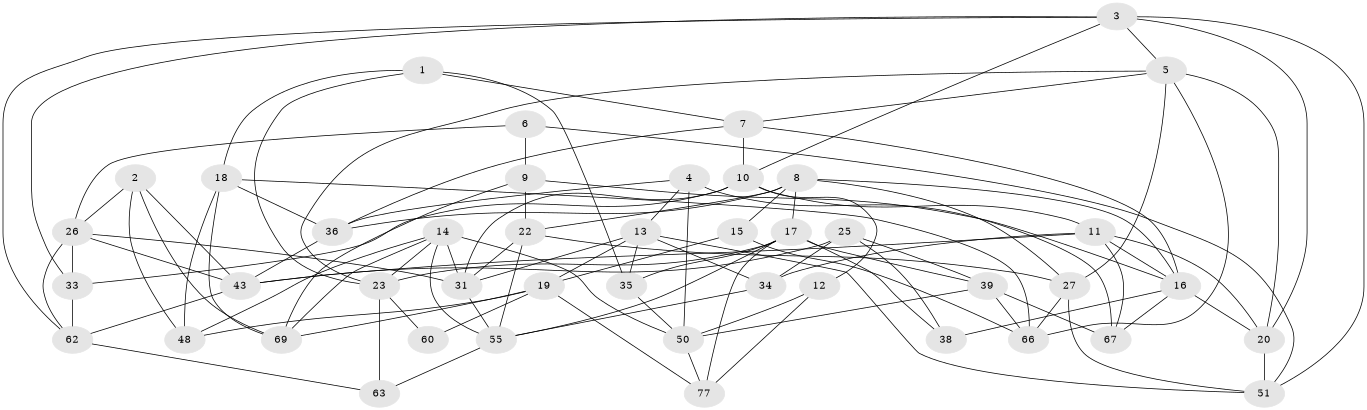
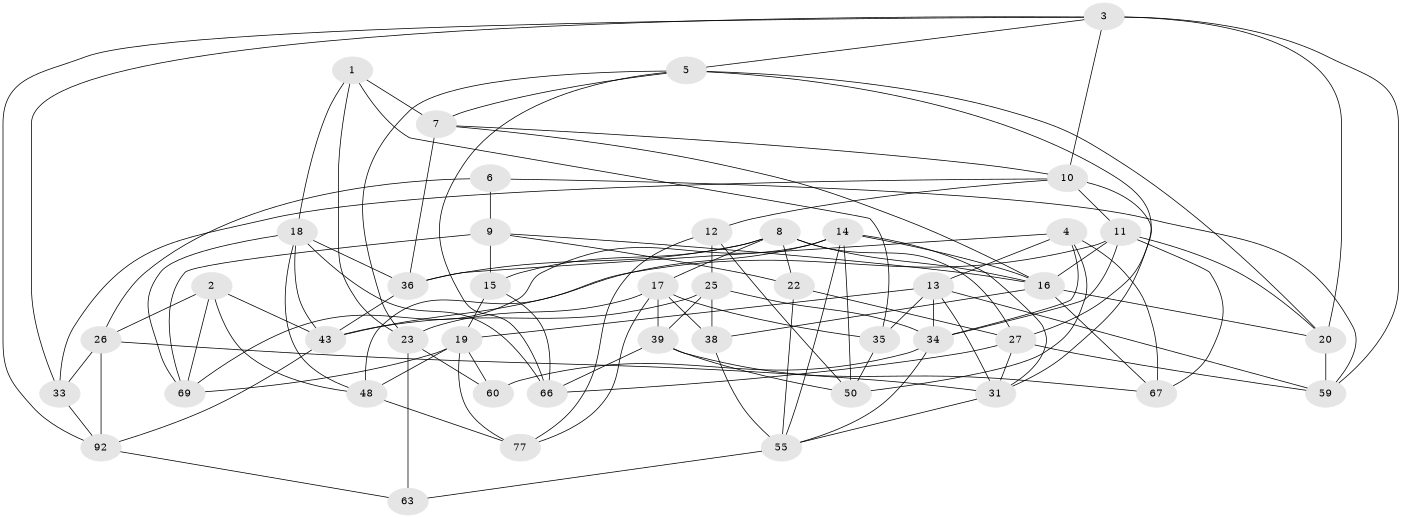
edge "22" -- "31": now "27" -- "31"
edge "26" -- "43": now "18" -- "43"
edge "14" -- "23": now "14" -- "16"
edge "9" -- "15": added
edge "12" -- "25": added
edge "4" -- "34": added
edge "17" -- "55": now "38" -- "55"
node "62": label "62" -> "92"
edge "50" -- "77": now "48" -- "77"
edge "34" -- "60": added
node "51": label "51" -> "59"
